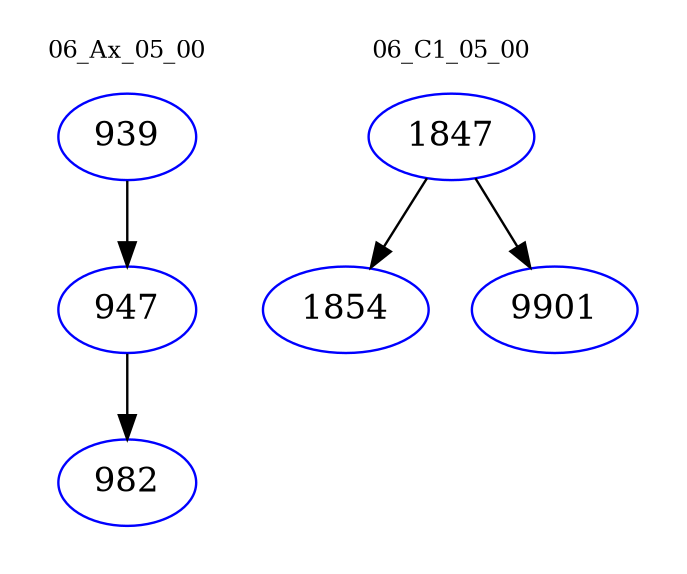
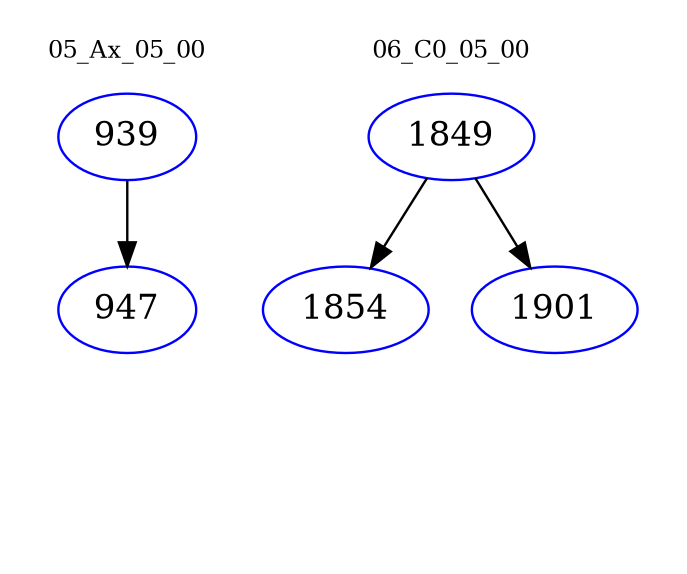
cluster "06_Ax_05_00": label "06_Ax_05_00" -> "05_Ax_05_00"
cluster "06_C1_05_00": label "06_C1_05_00" -> "06_C0_05_00"
node "1847": label "1847" -> "1849"
node "9901": label "9901" -> "1901"
node "982": removed
